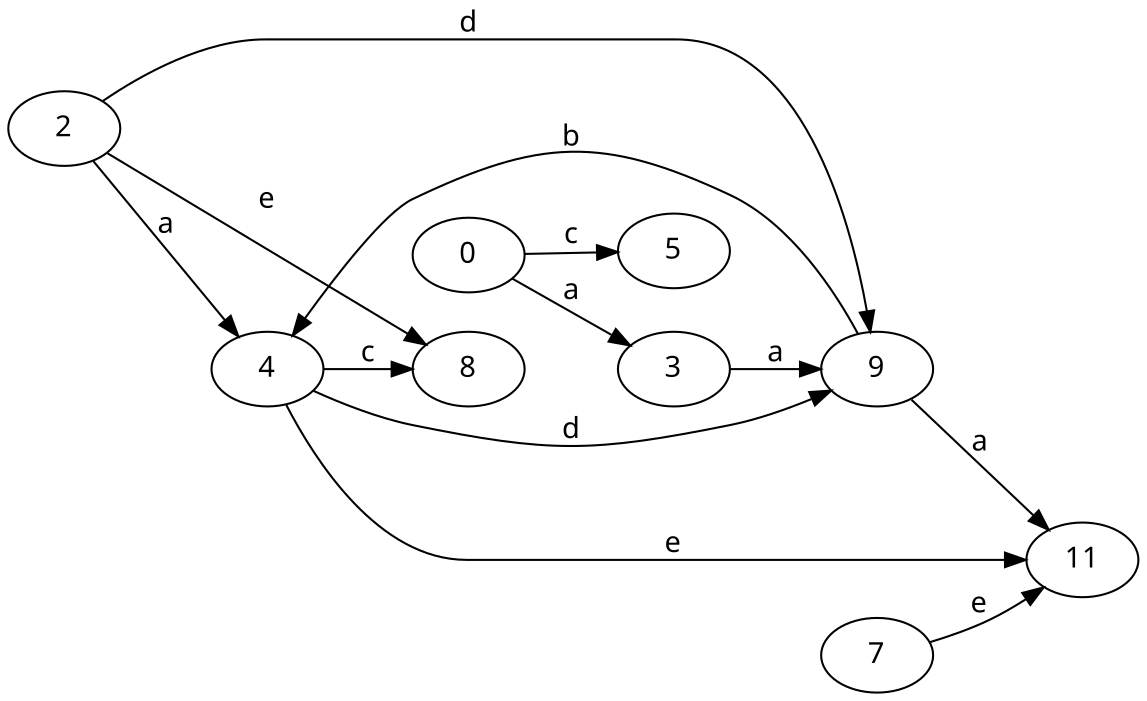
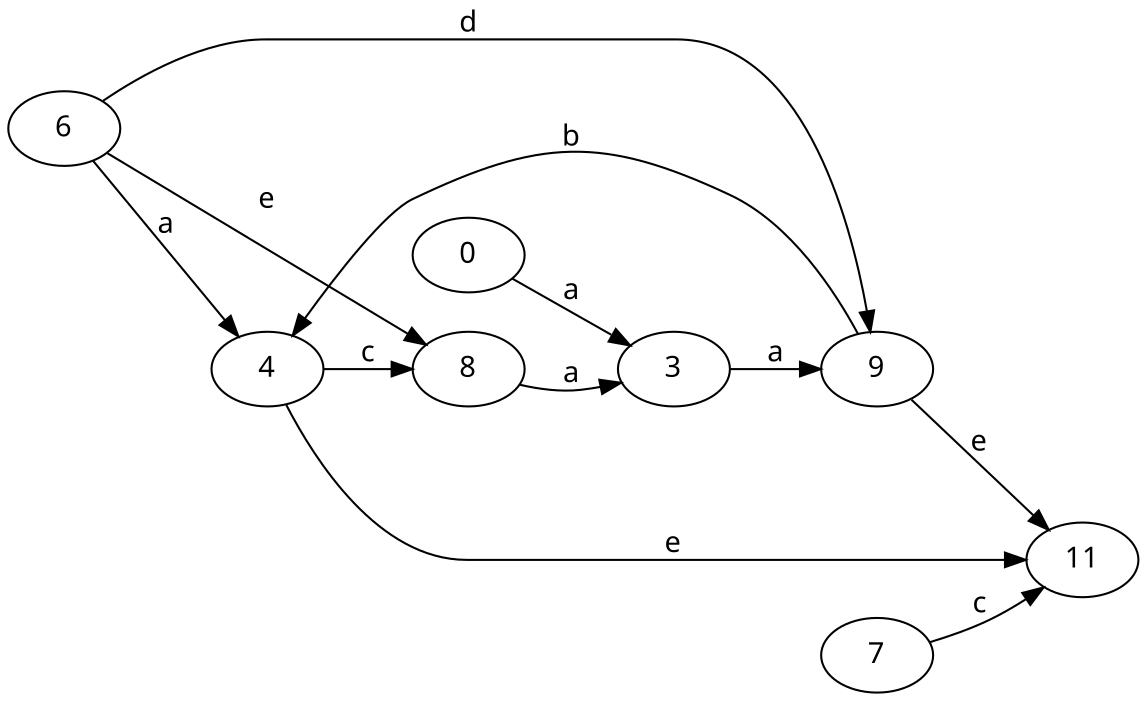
node "2": label "2" -> "6"
node "5": removed
edge "8" -> "3": added, label "a"
edge "9" -> "11": label "a" -> "e"
edge "4" -> "9": removed, label "d"
edge "7" -> "11": label "e" -> "c"
